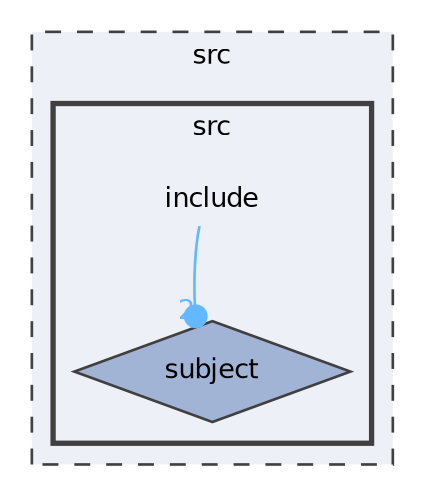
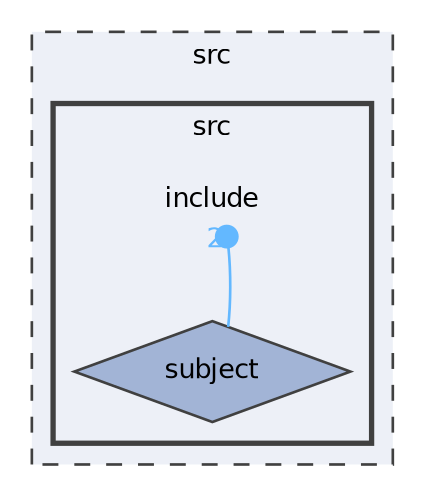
edge "include" -> "subject": reversed
